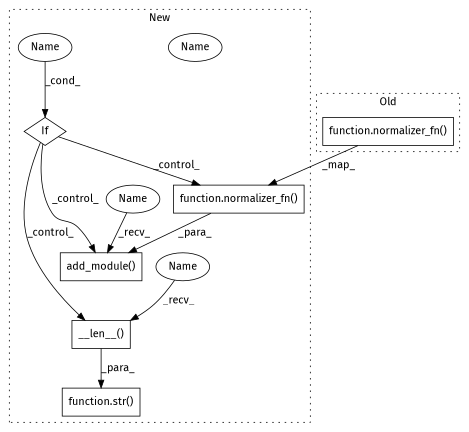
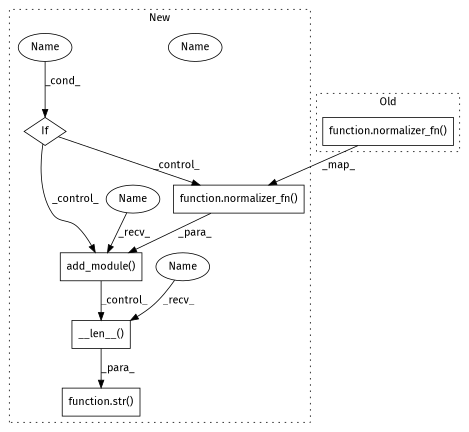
edge "If" -> "__len__()": now "add_module()" -> "__len__()"
